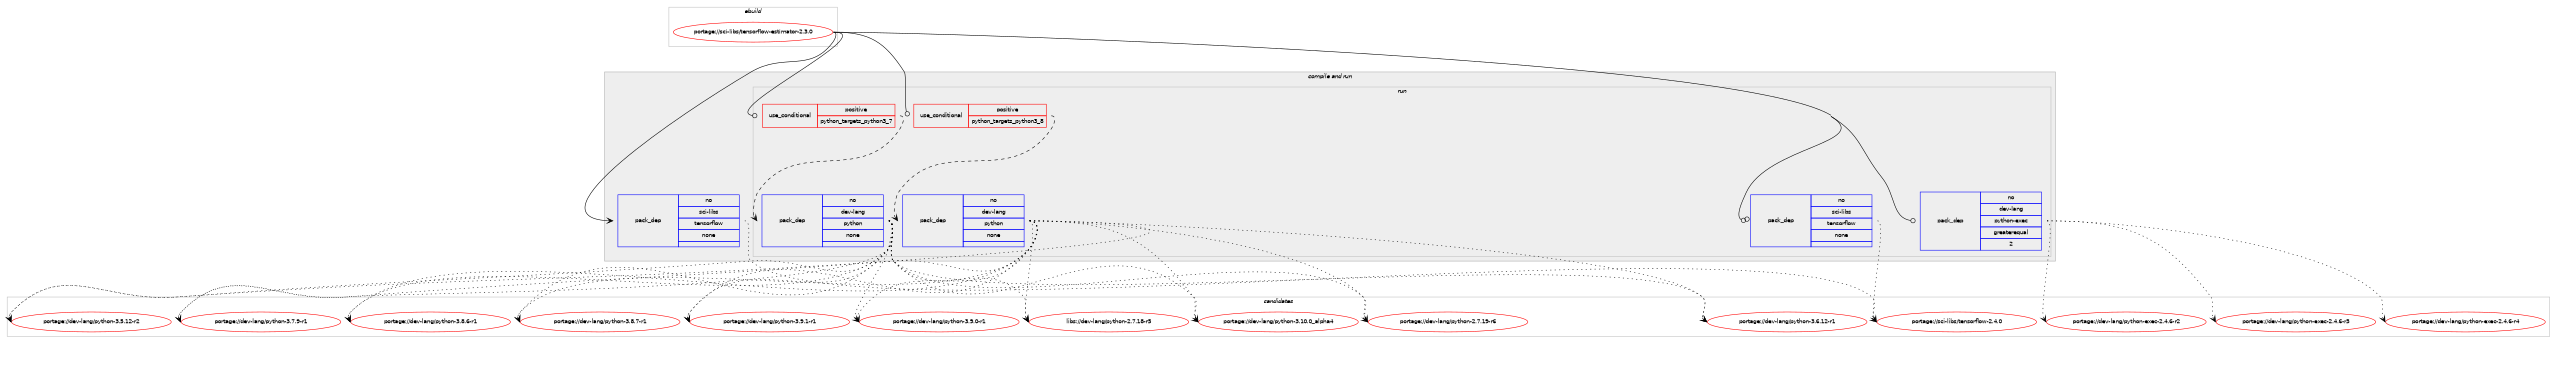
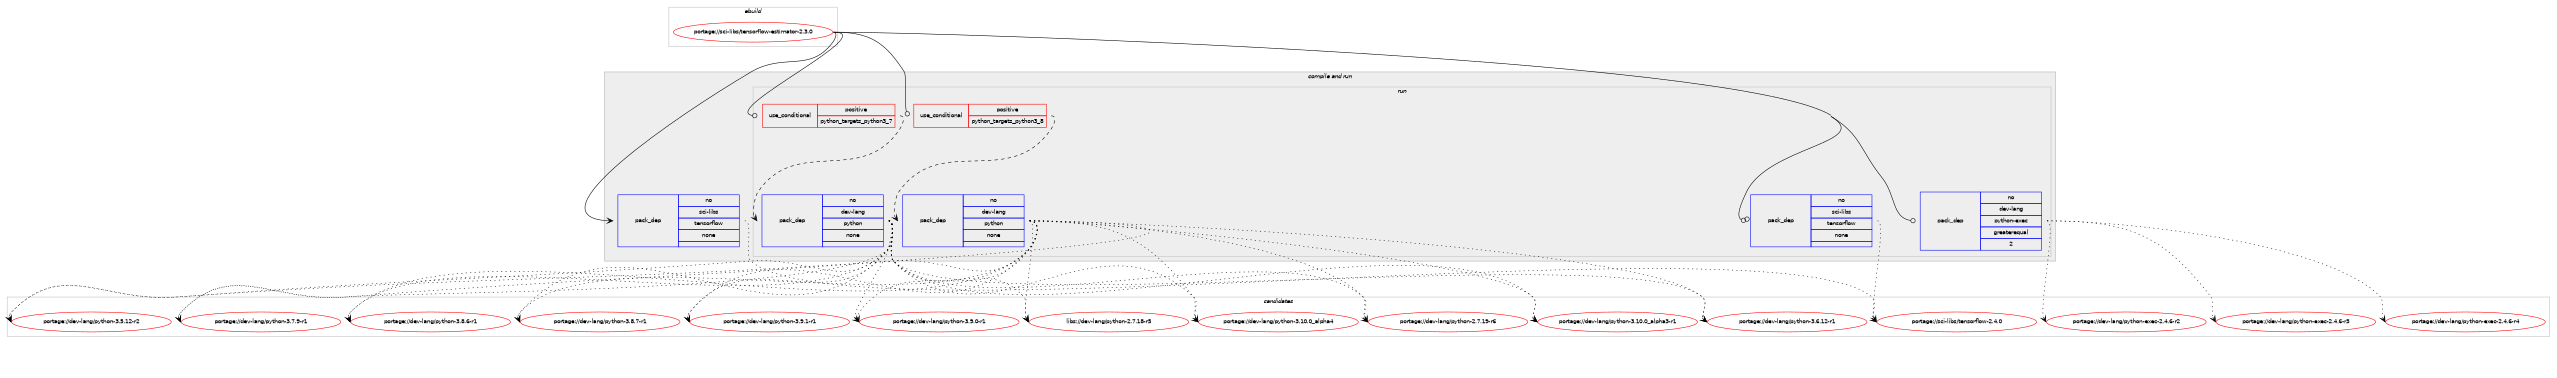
node "portage://dev-lang/python-3.10.0_alpha3-r1": added
